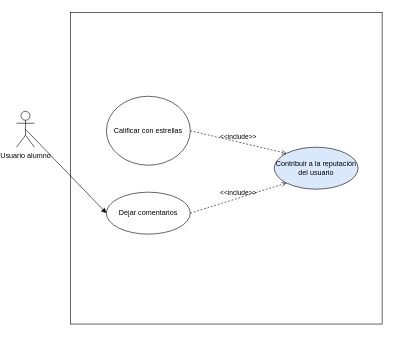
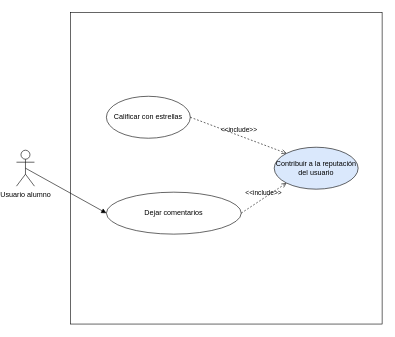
node "Usuario alumno": moved (26, 129) -> (26, 168)
node "Calificar con estrellas": size 84x69 -> 84x42
node "Dejar comentarios": size 84x42 -> 135x42
